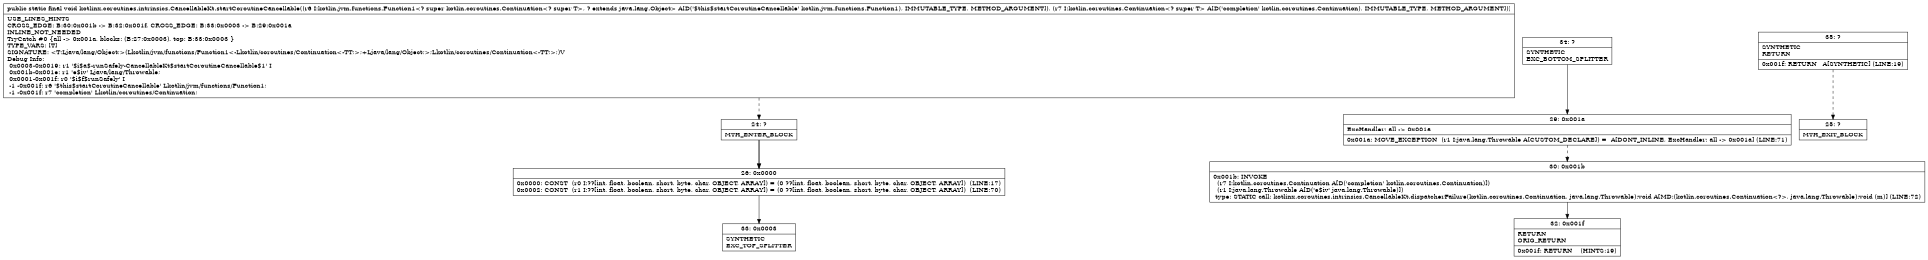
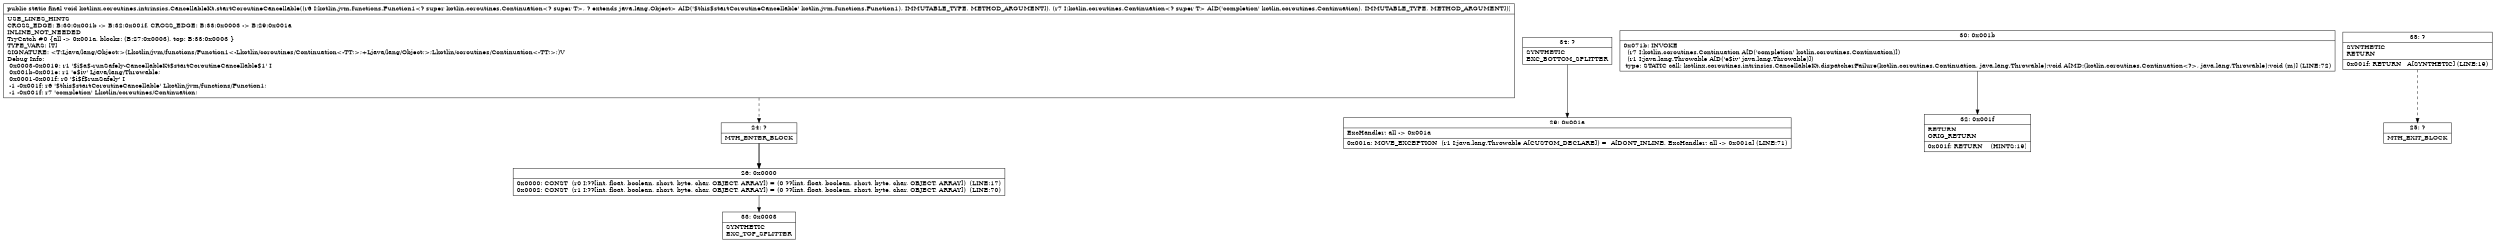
edge "29: 0x001a" -> "30: 0x001b": removed
node "30: 0x001b": text "0x001b: INVOKE" -> "0x071b: INVOKE"
